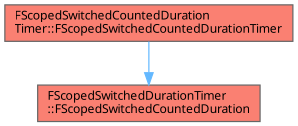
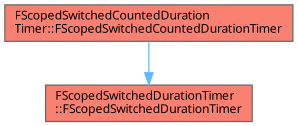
node "FScopedSwitchedDurationTimer ::FScopedSwitchedCountedDuration": label "FScopedSwitchedDurationTimer ::FScopedSwitchedCountedDuration" -> "FScopedSwitchedDurationTimer ::FScopedSwitchedDurationTimer"
